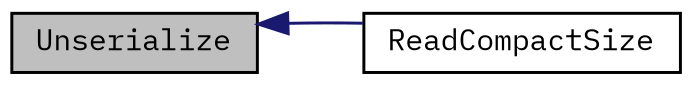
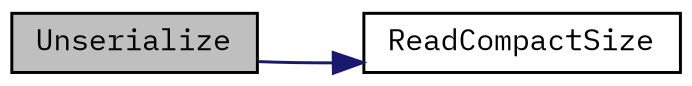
edge "ReadCompactSize" -> "Unserialize": reversed
